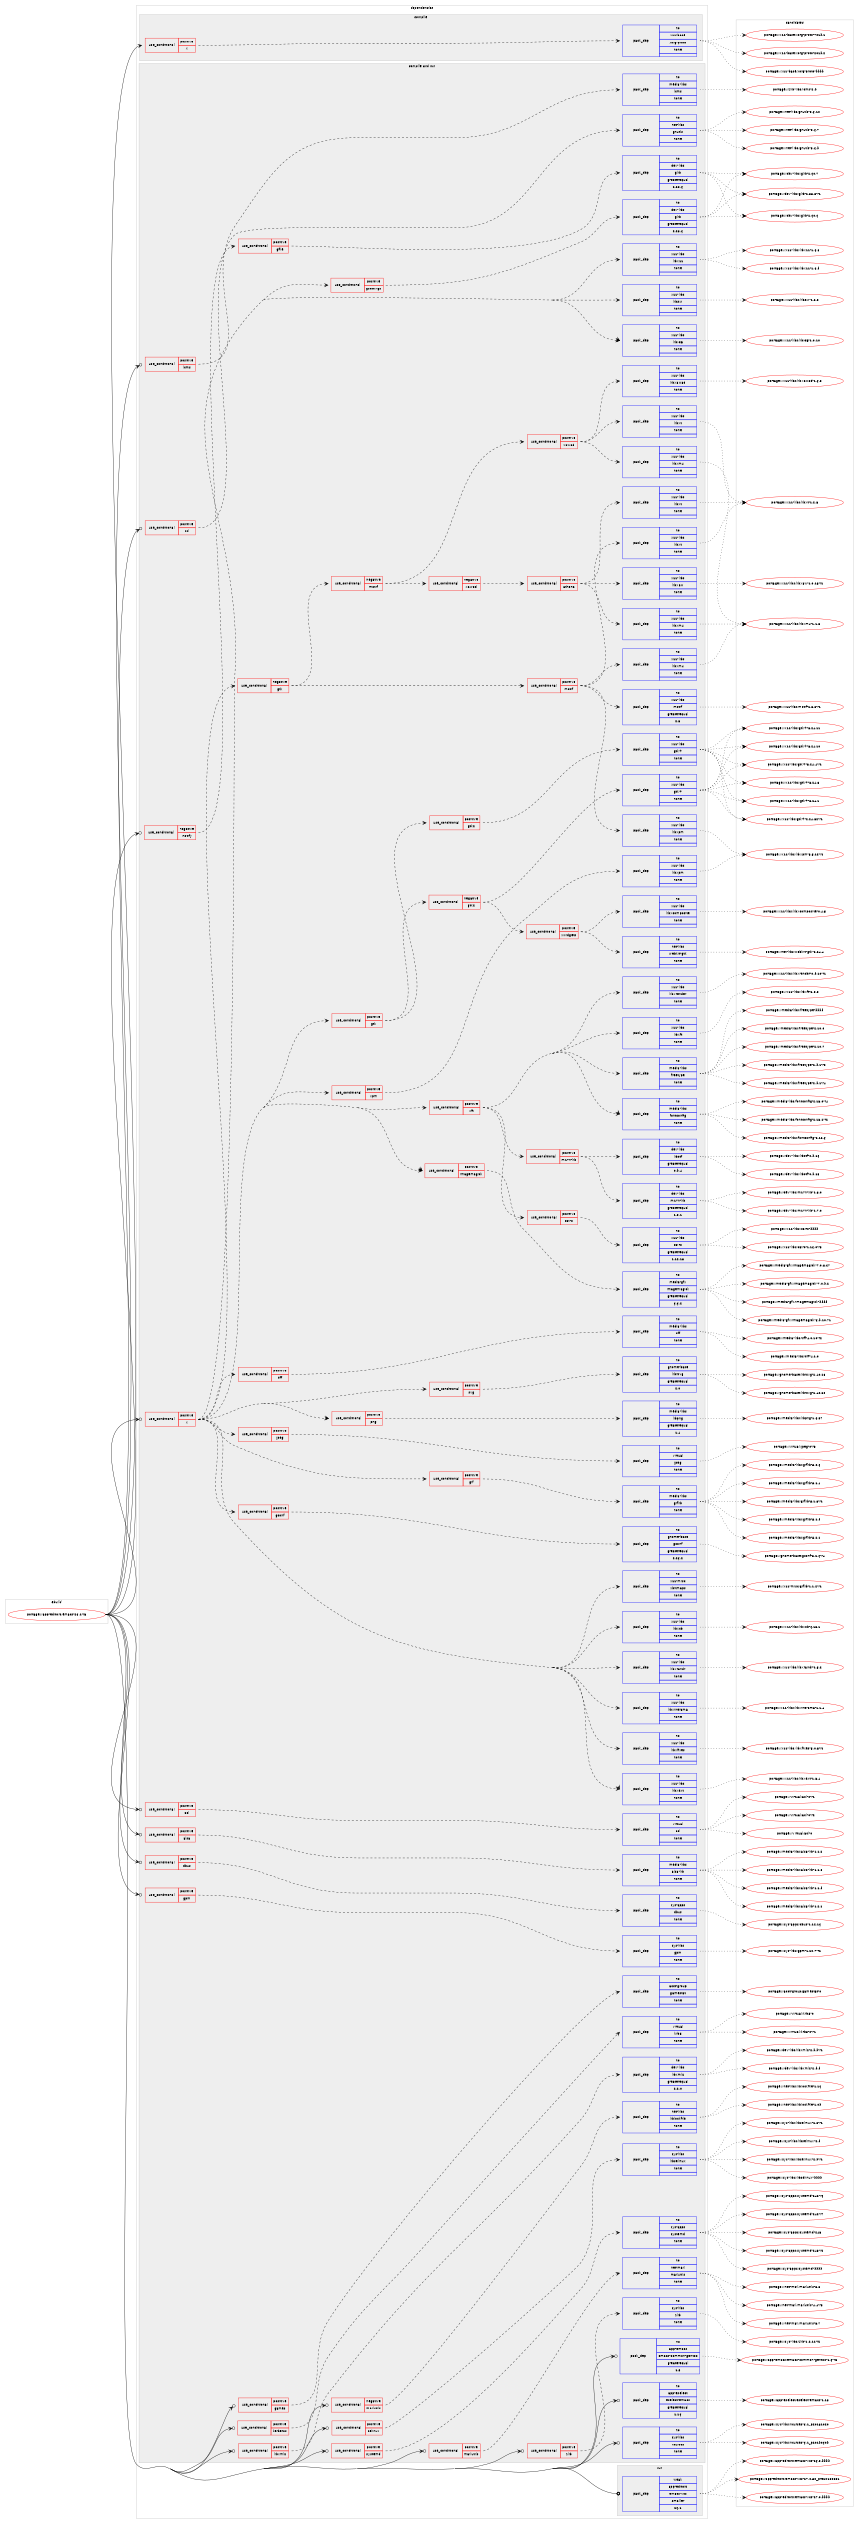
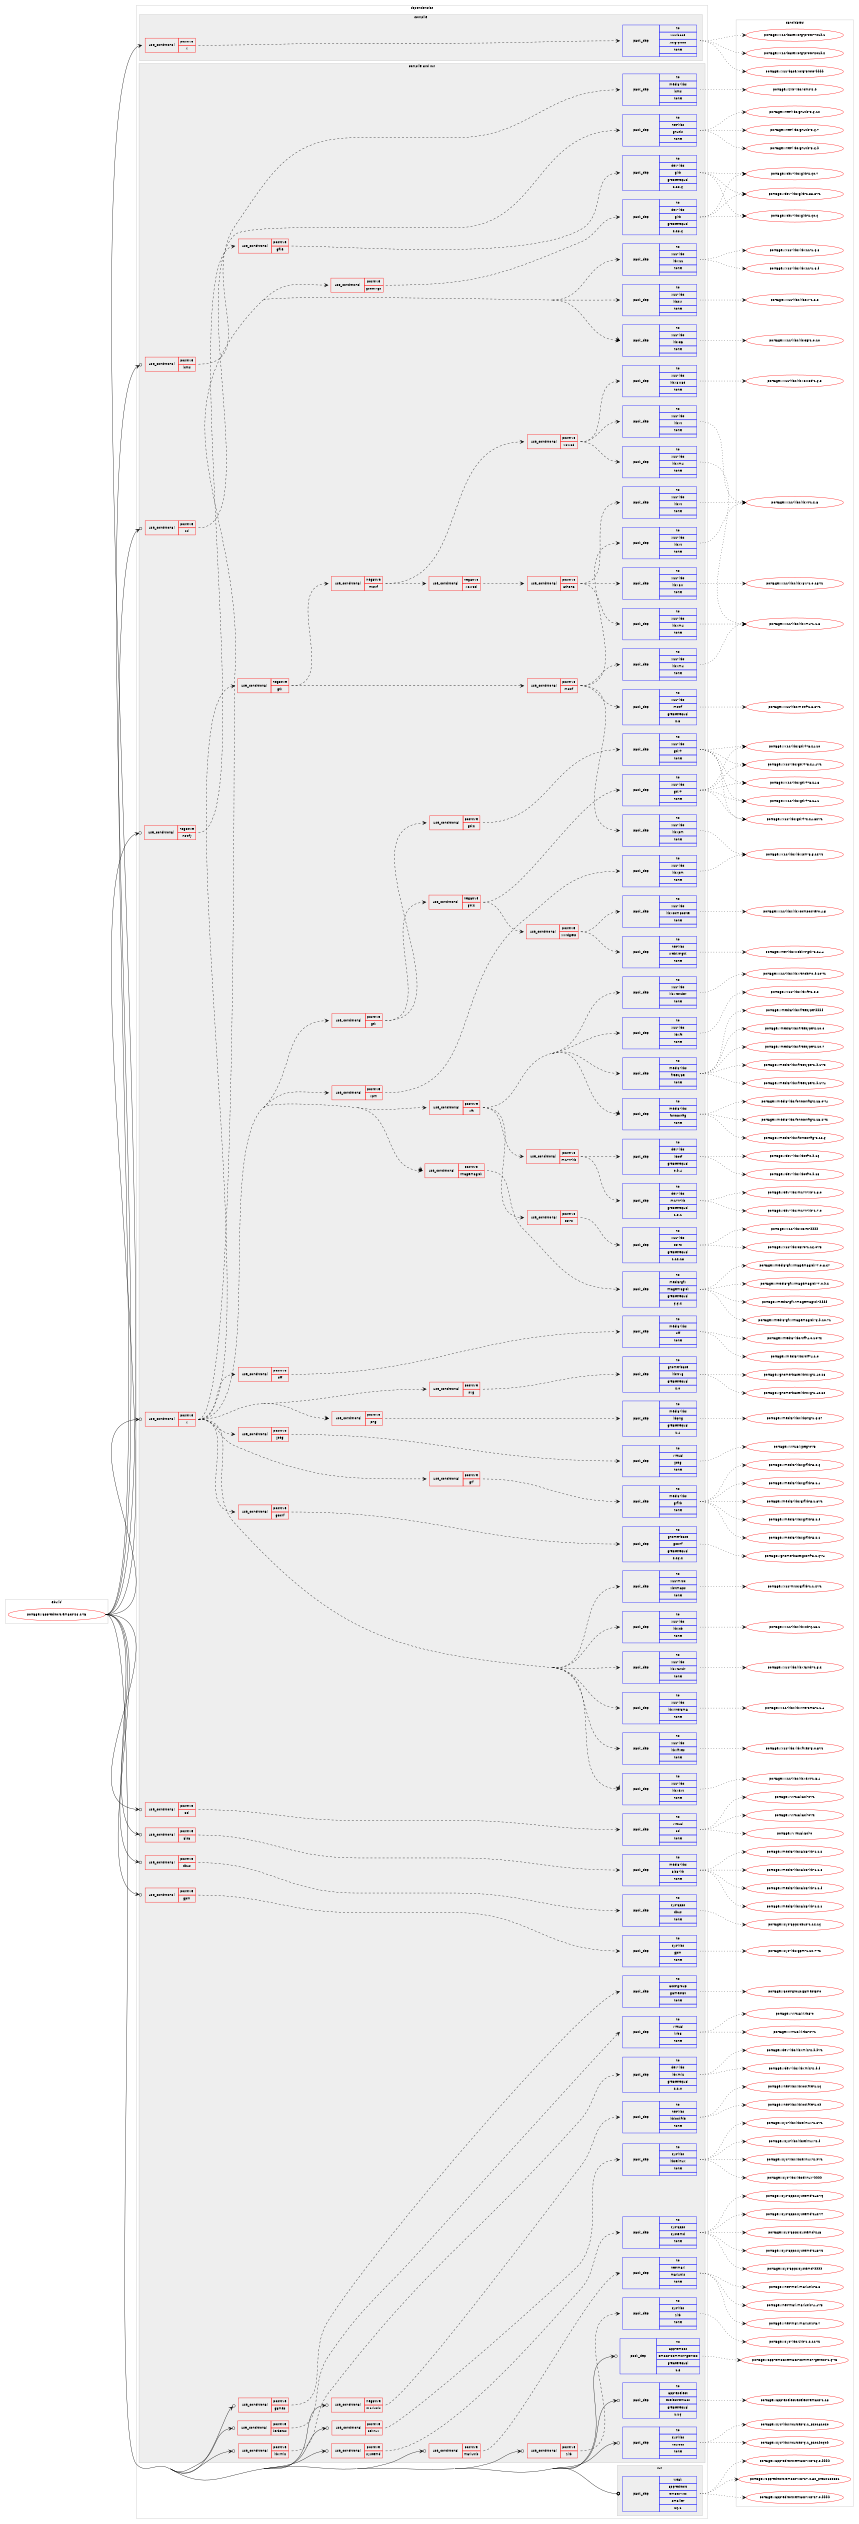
node "portage://x11-libs/gtk+-3.24.11": removed
